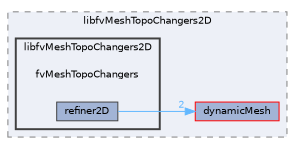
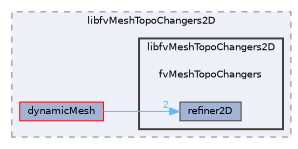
edge "refiner2D" -> "dynamicMesh": reversed
